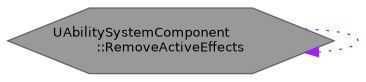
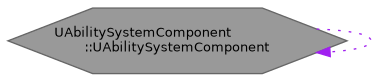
node "UAbilitySystemComponent ::RemoveActiveEffects": label "UAbilitySystemComponent ::RemoveActiveEffects" -> "UAbilitySystemComponent ::UAbilitySystemComponent"
